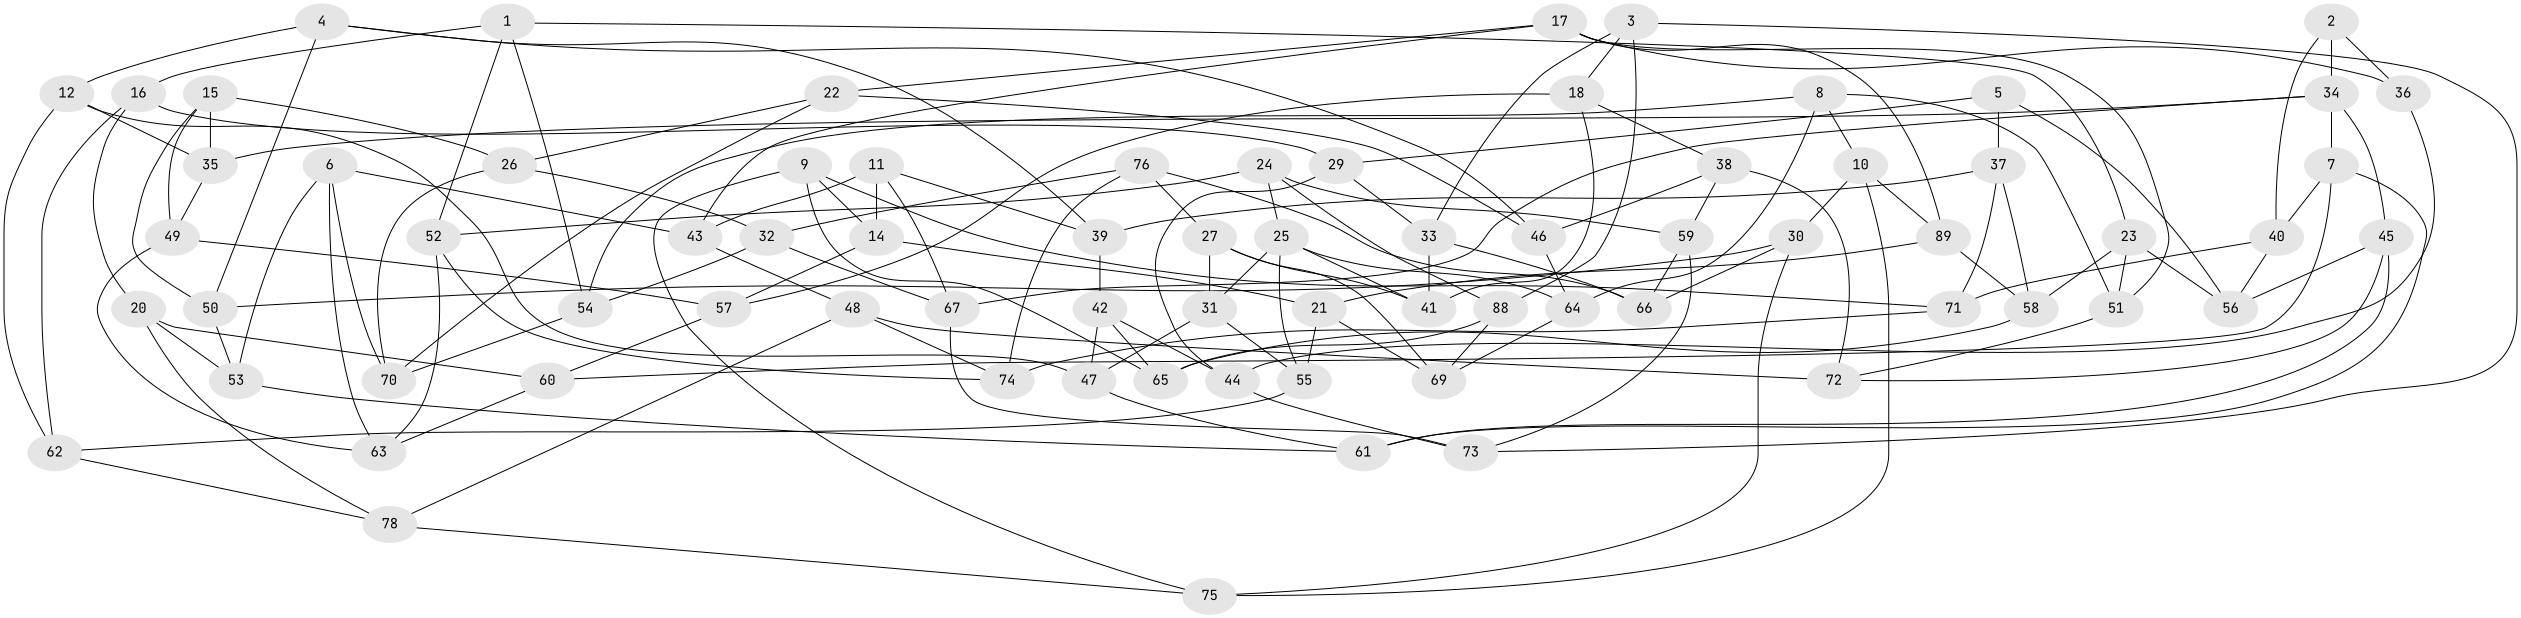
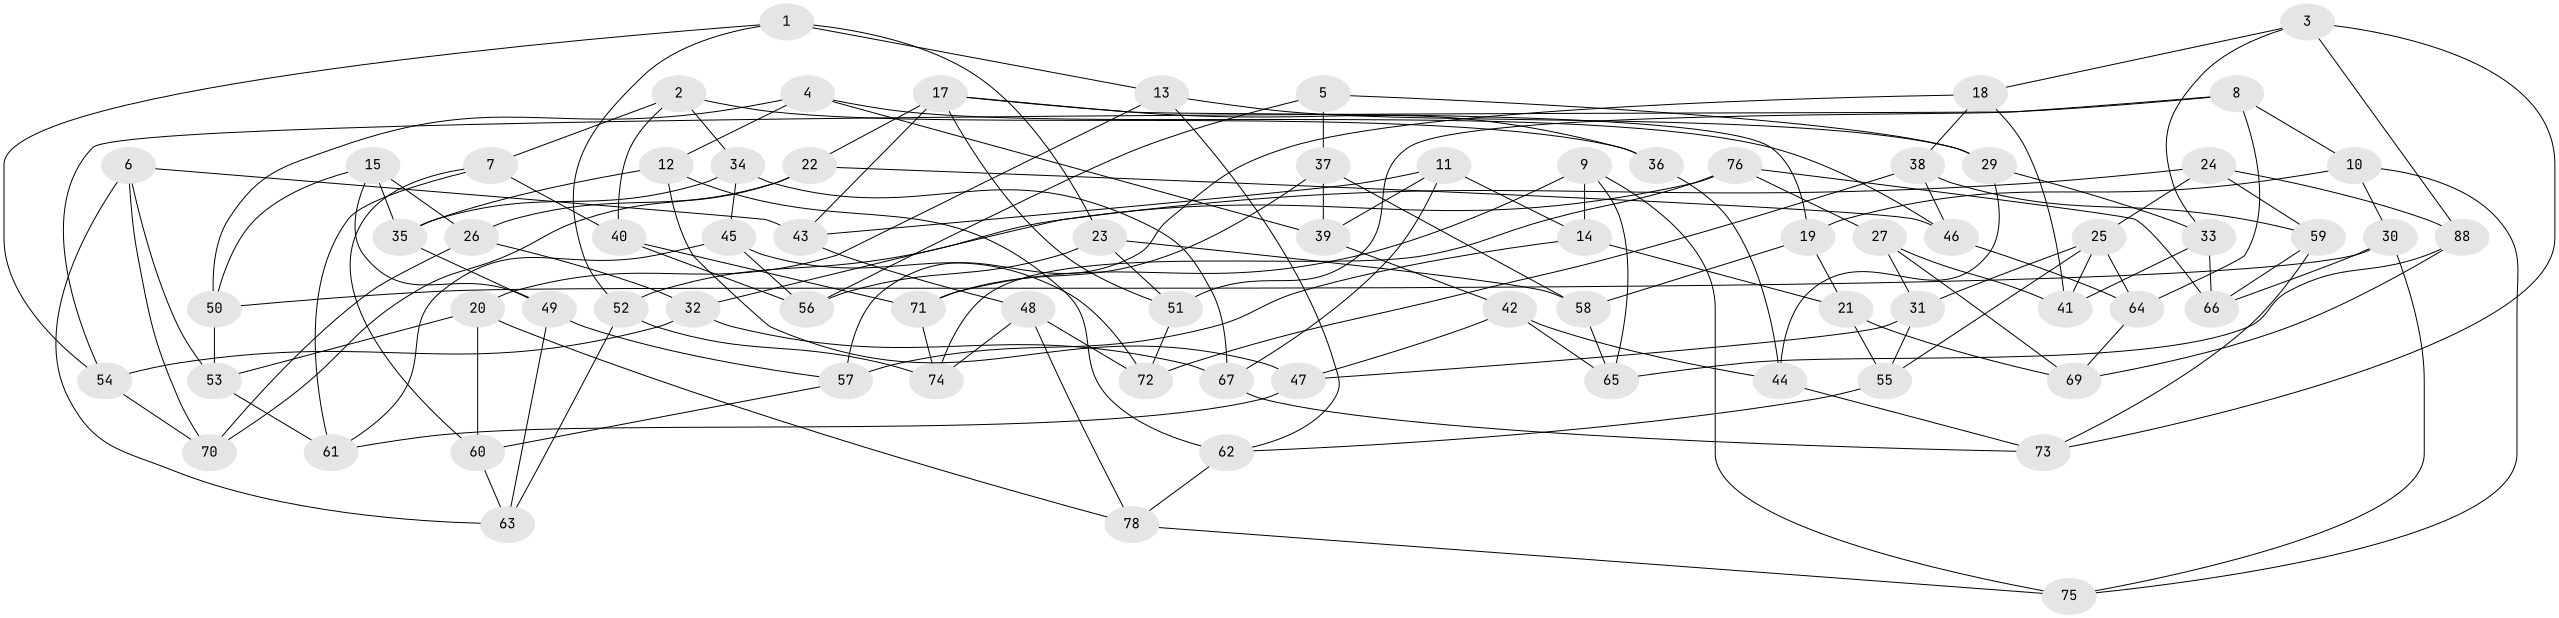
node "16": label "16" -> "13"
edge "34" -- "7": now "2" -- "7"
node "89": label "89" -> "19"
